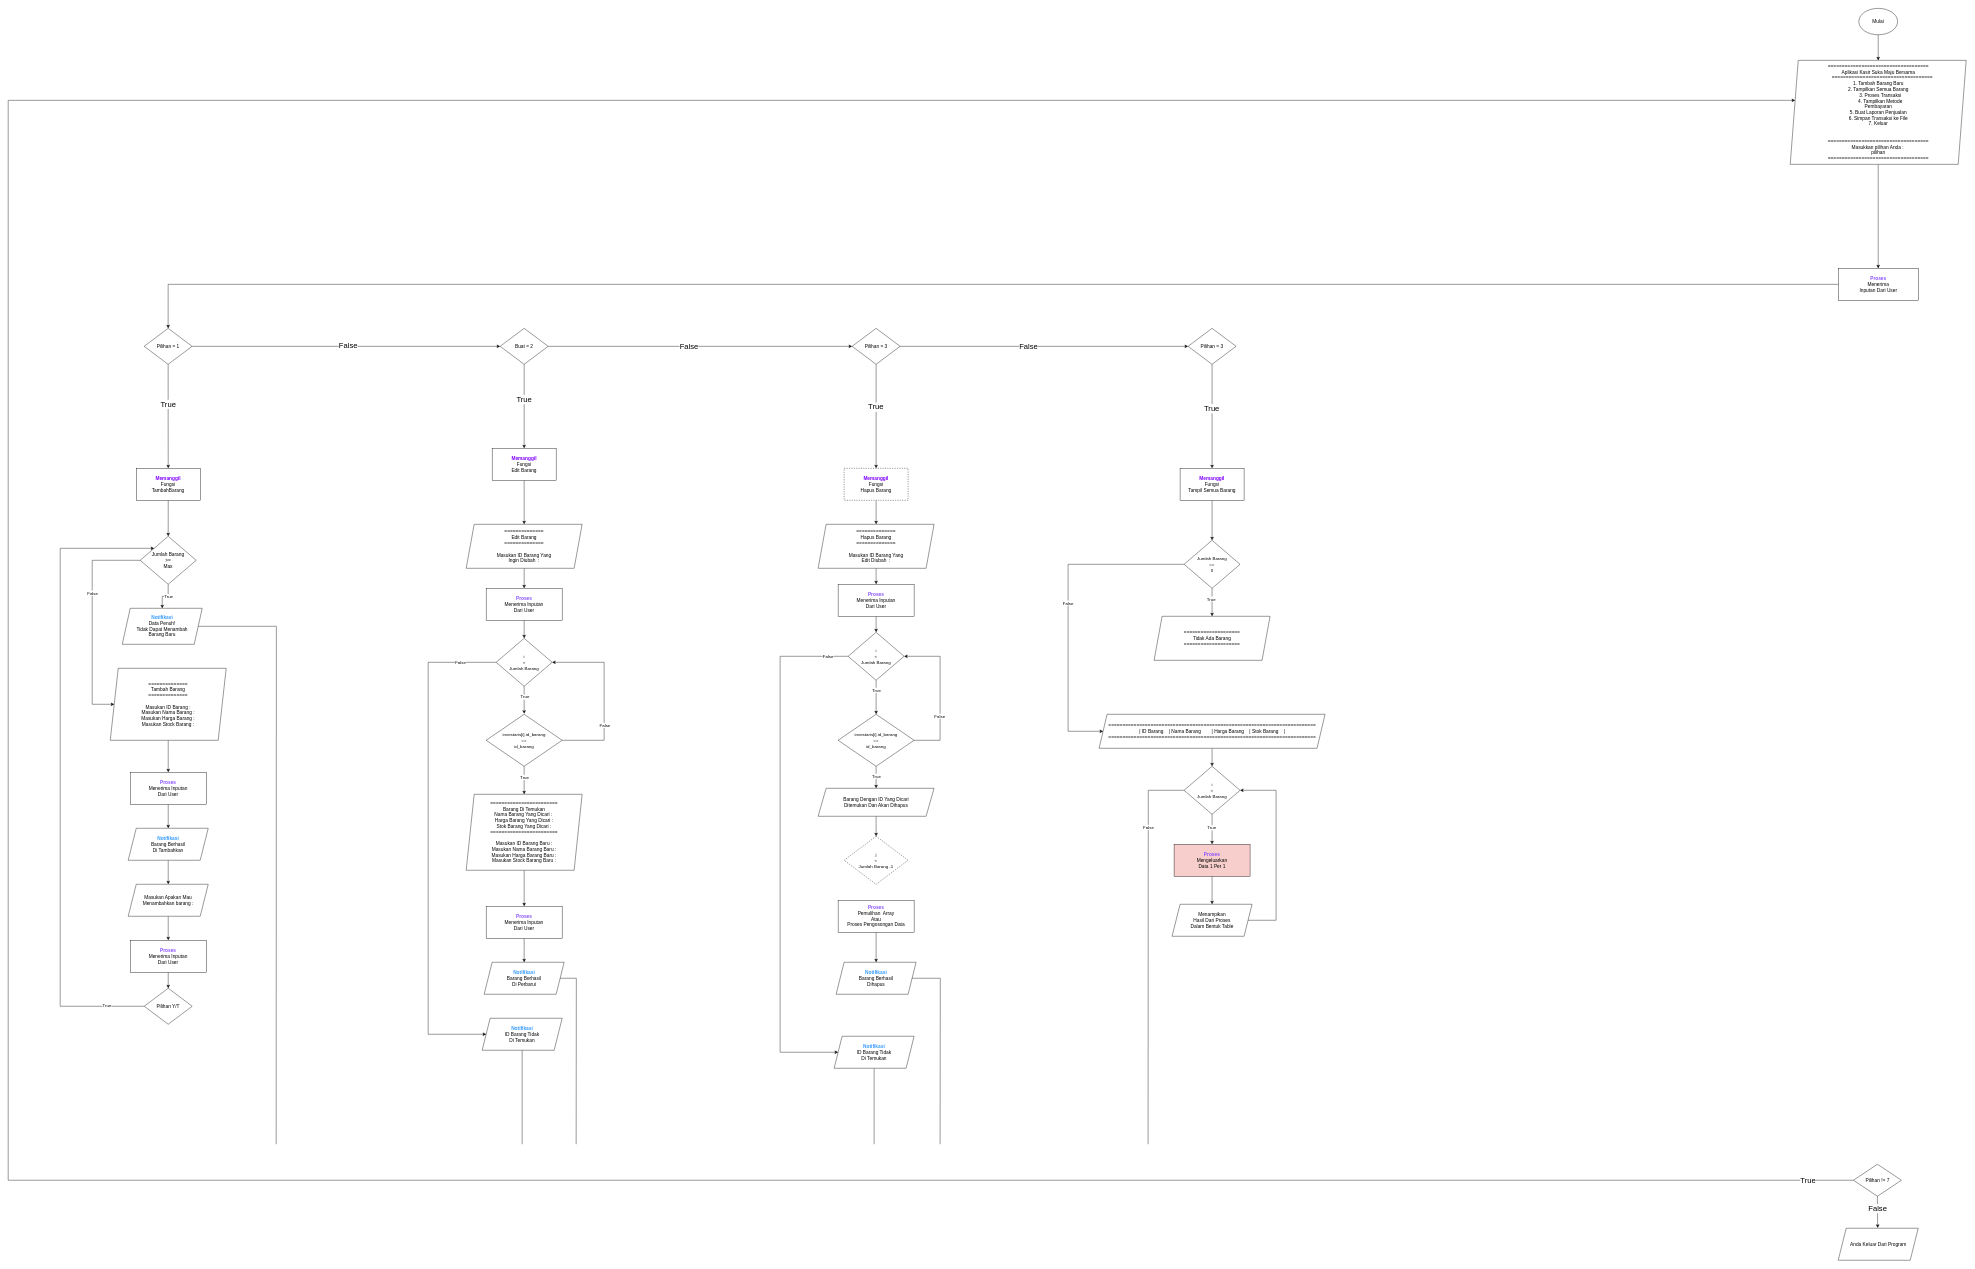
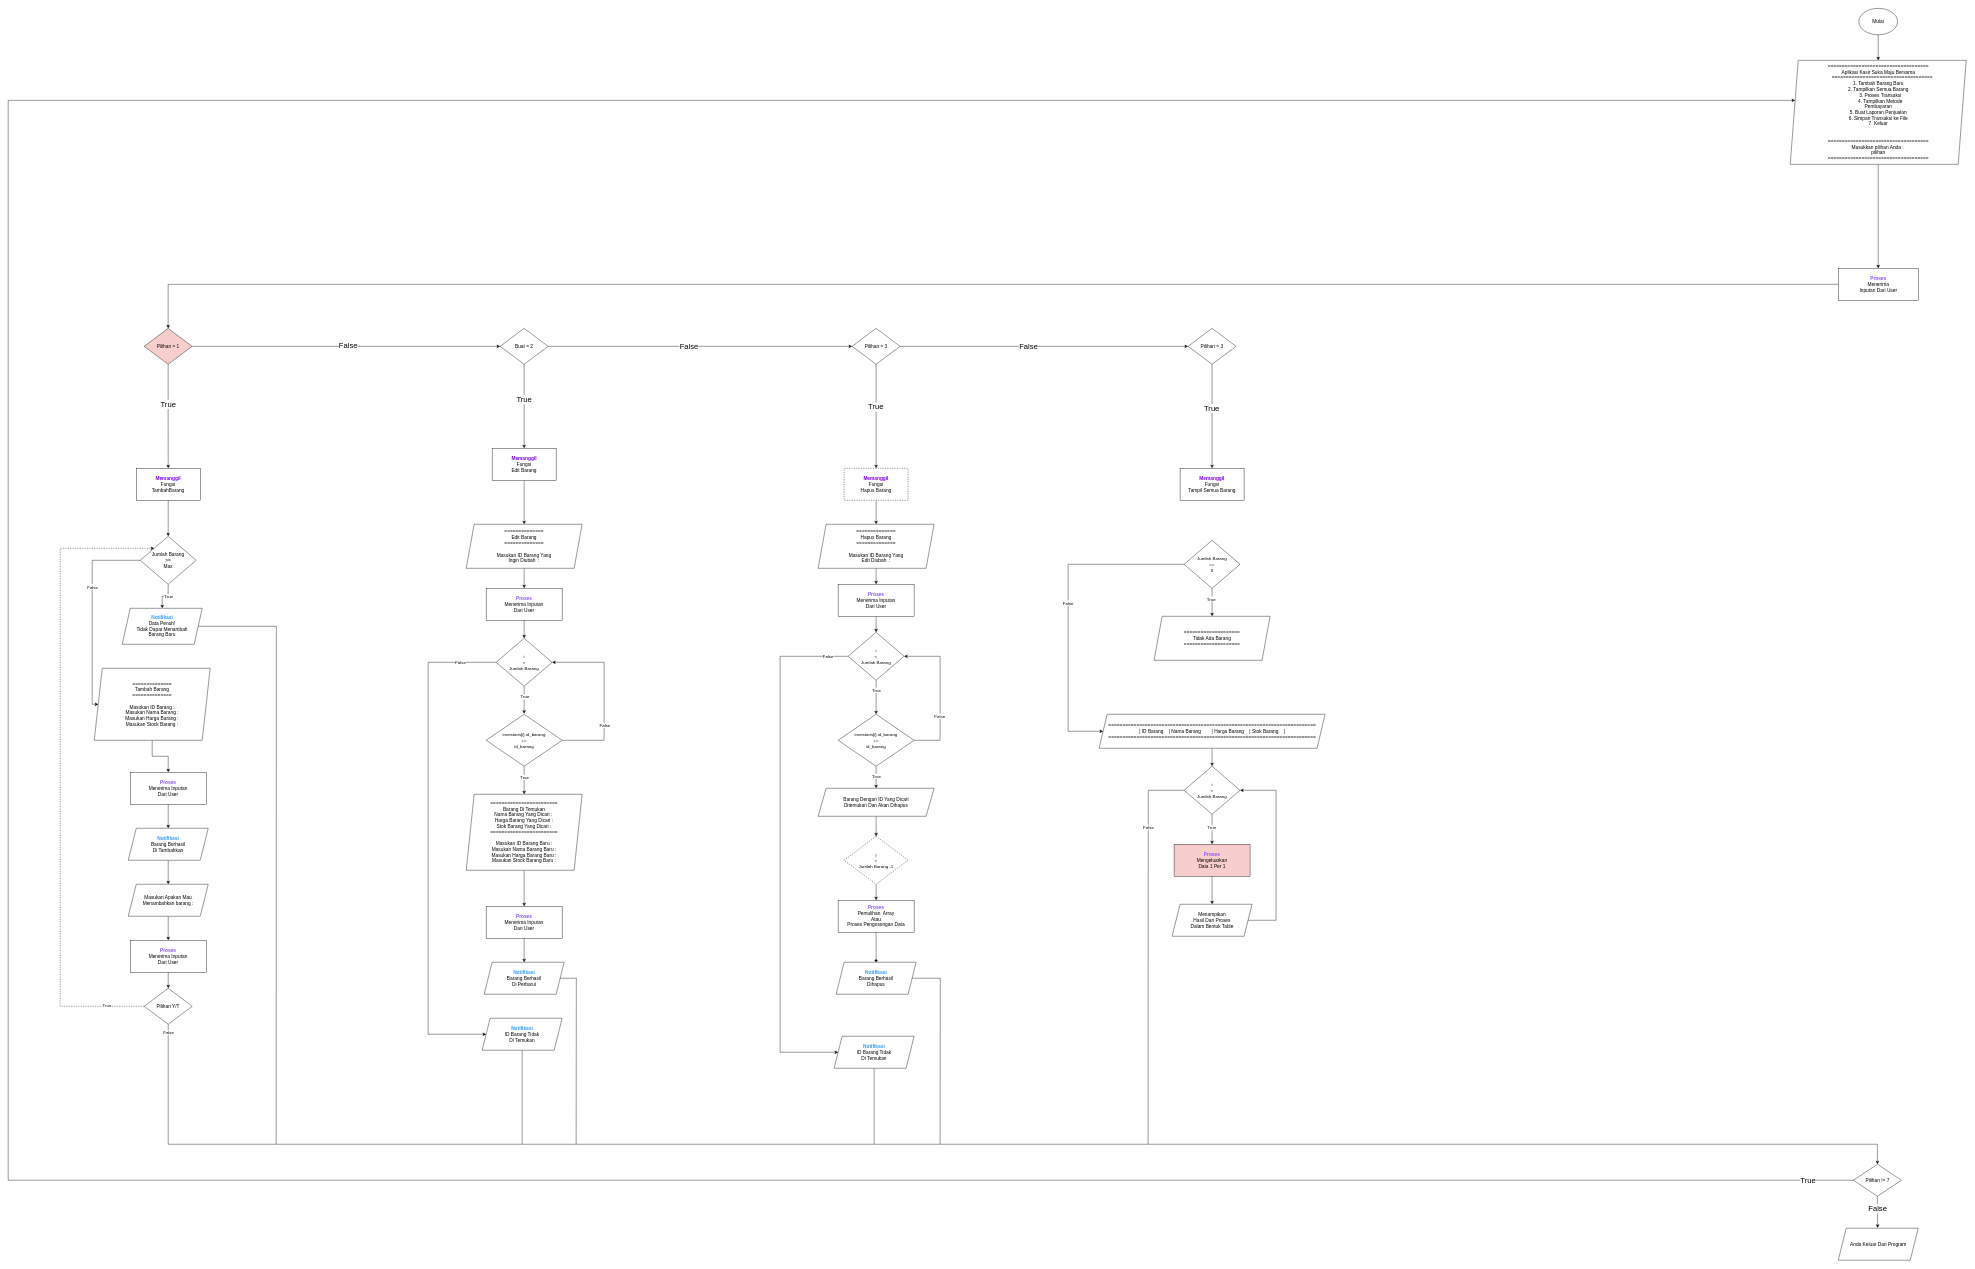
node "Pilihan = 1": fillcolor #ffffff -> #f8cecc
edge "MemanggilFungsiTampil Semua Barang" -> "Jumlah Barang == 0": removed
node "============== Tambah Barang ============== Masukan ID Barang : Masukan Nama Barang : Masukan Harga Barang : Masukan Stock Barang :": moved (168, 704) -> (152, 704)
edge "Pilihan Y/T" -> "Jumlah Barang >= Max": style solid -> dashed
edge "j < Jumlah Barang -1" -> "Proses Pemulihan Array Atau Proses Pengosongan Data": added
edge "Proses Pemulihan Array Atau Proses Pengosongan Data" -> "Notifikasi Barang Berhasil Dihapus": arrowhead classic -> diamond
edge "Pilihan Y/T" -> "Pilihan != 7": added, label "False"
